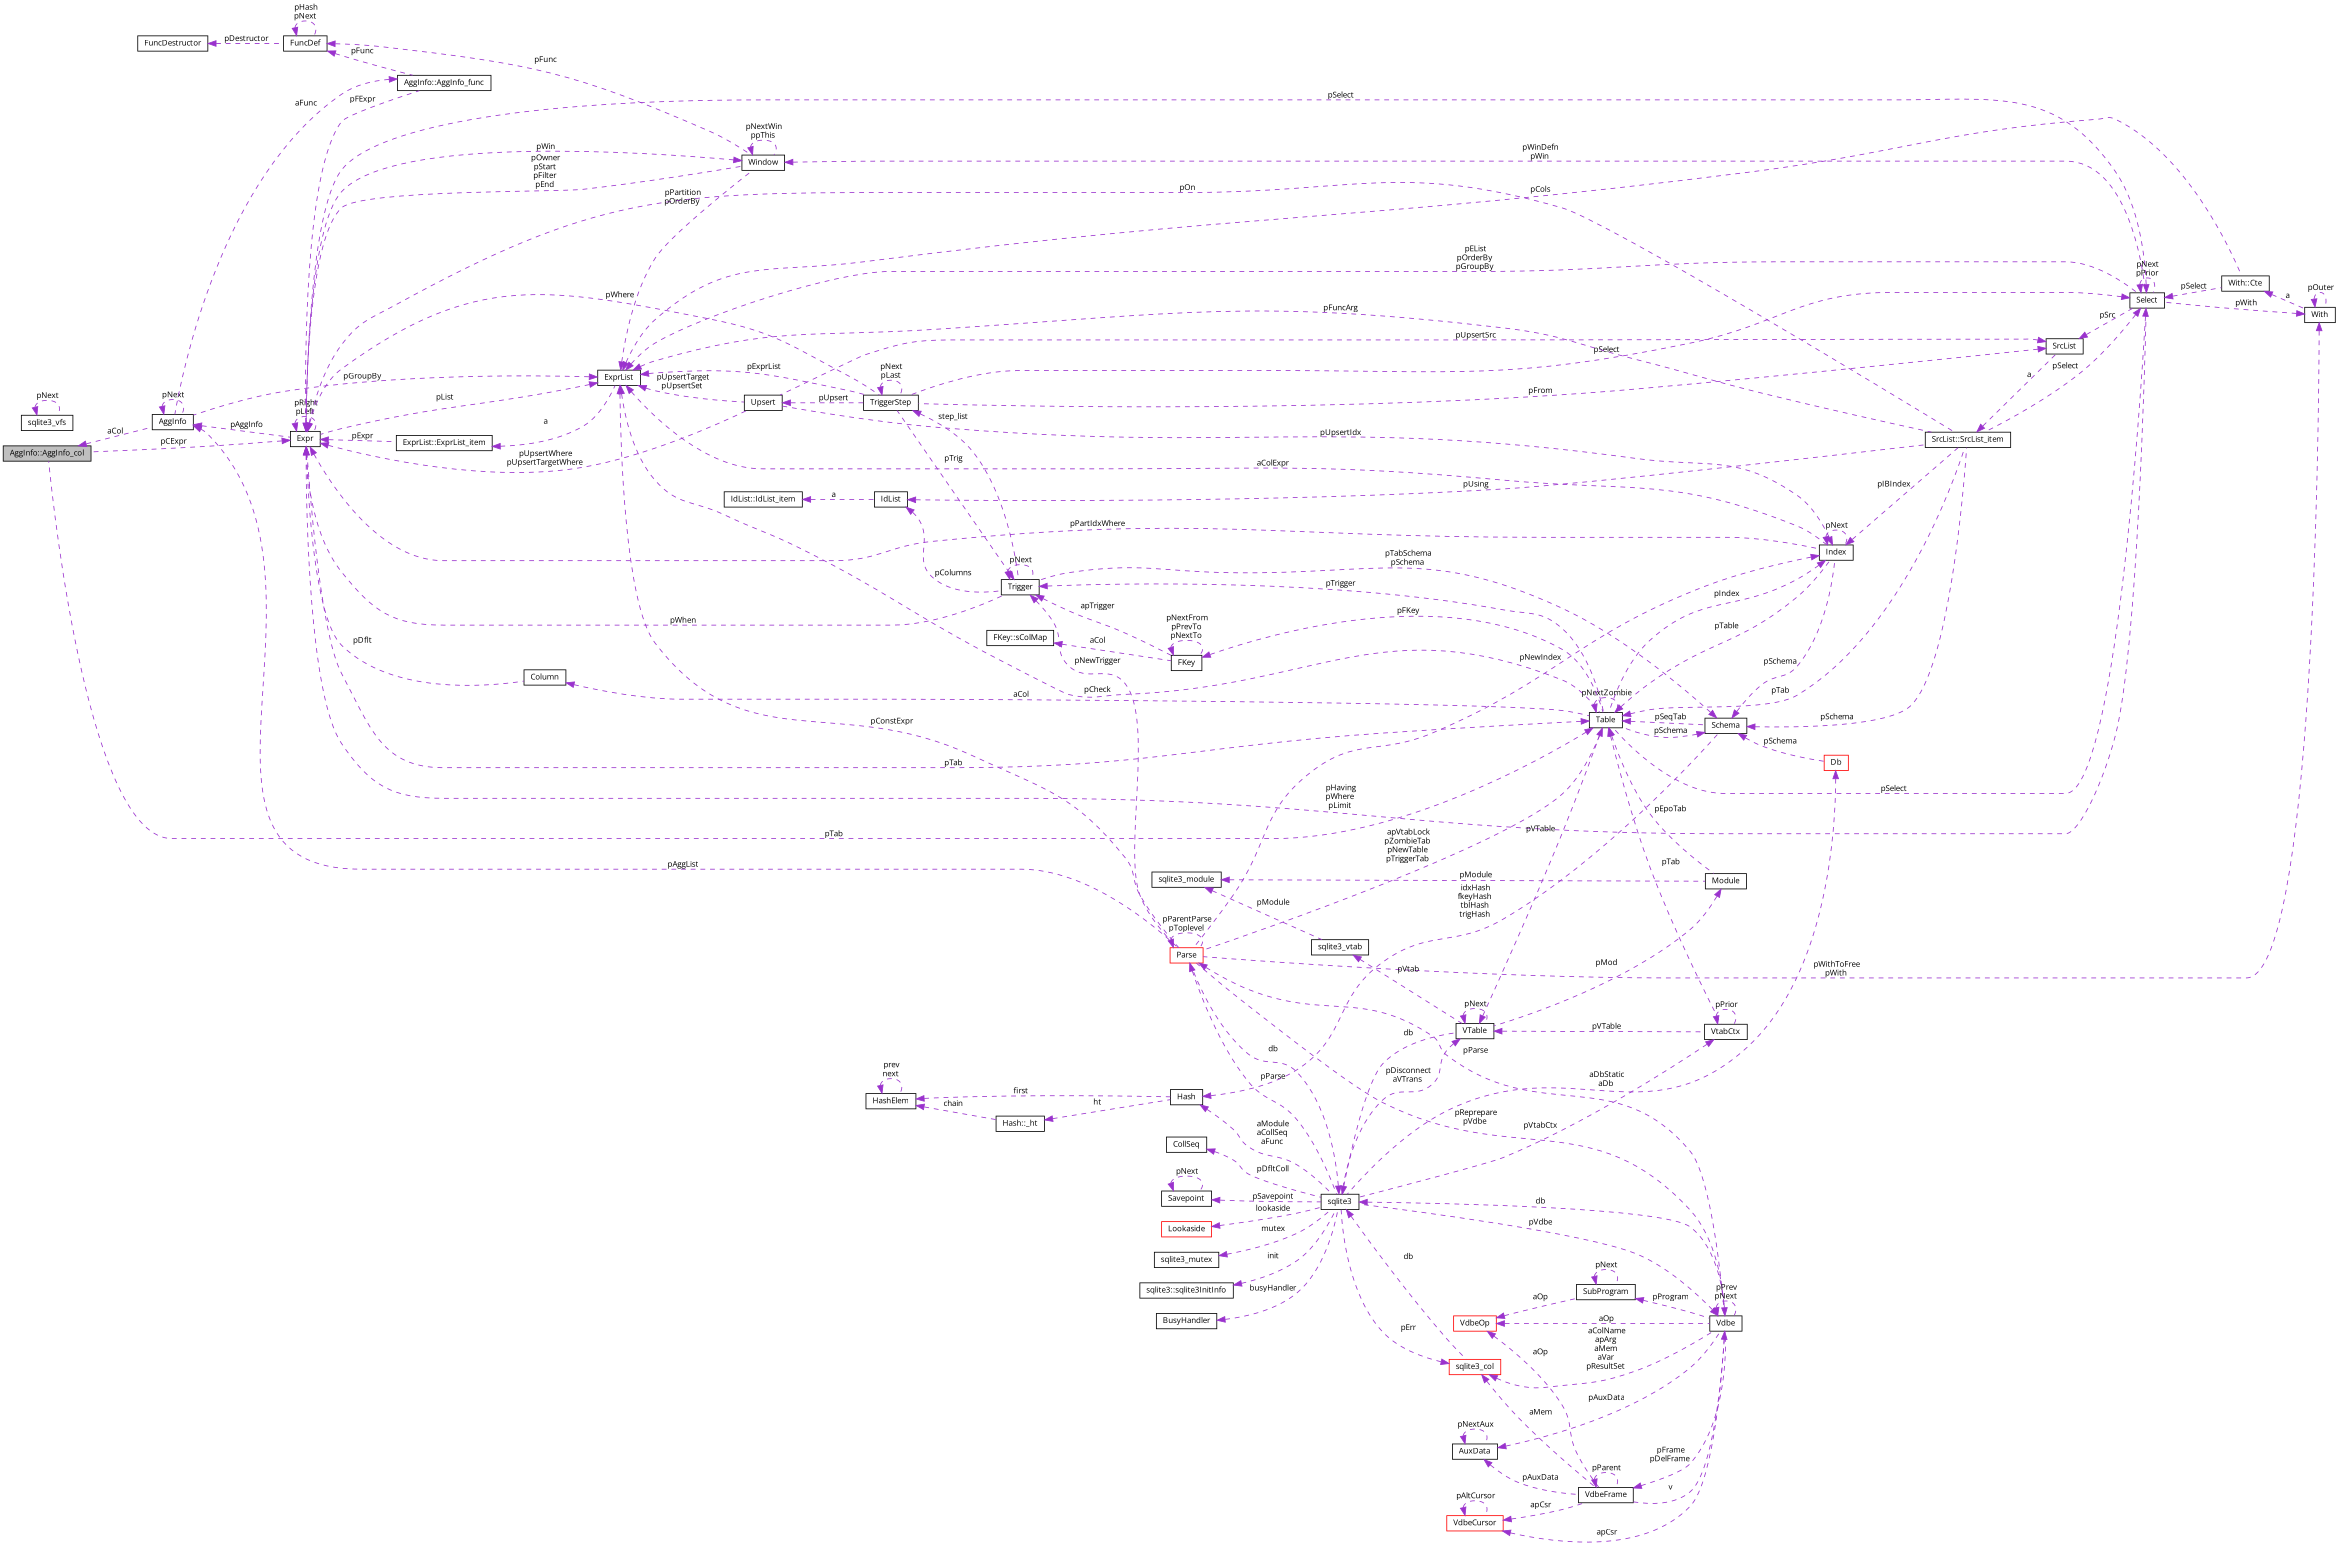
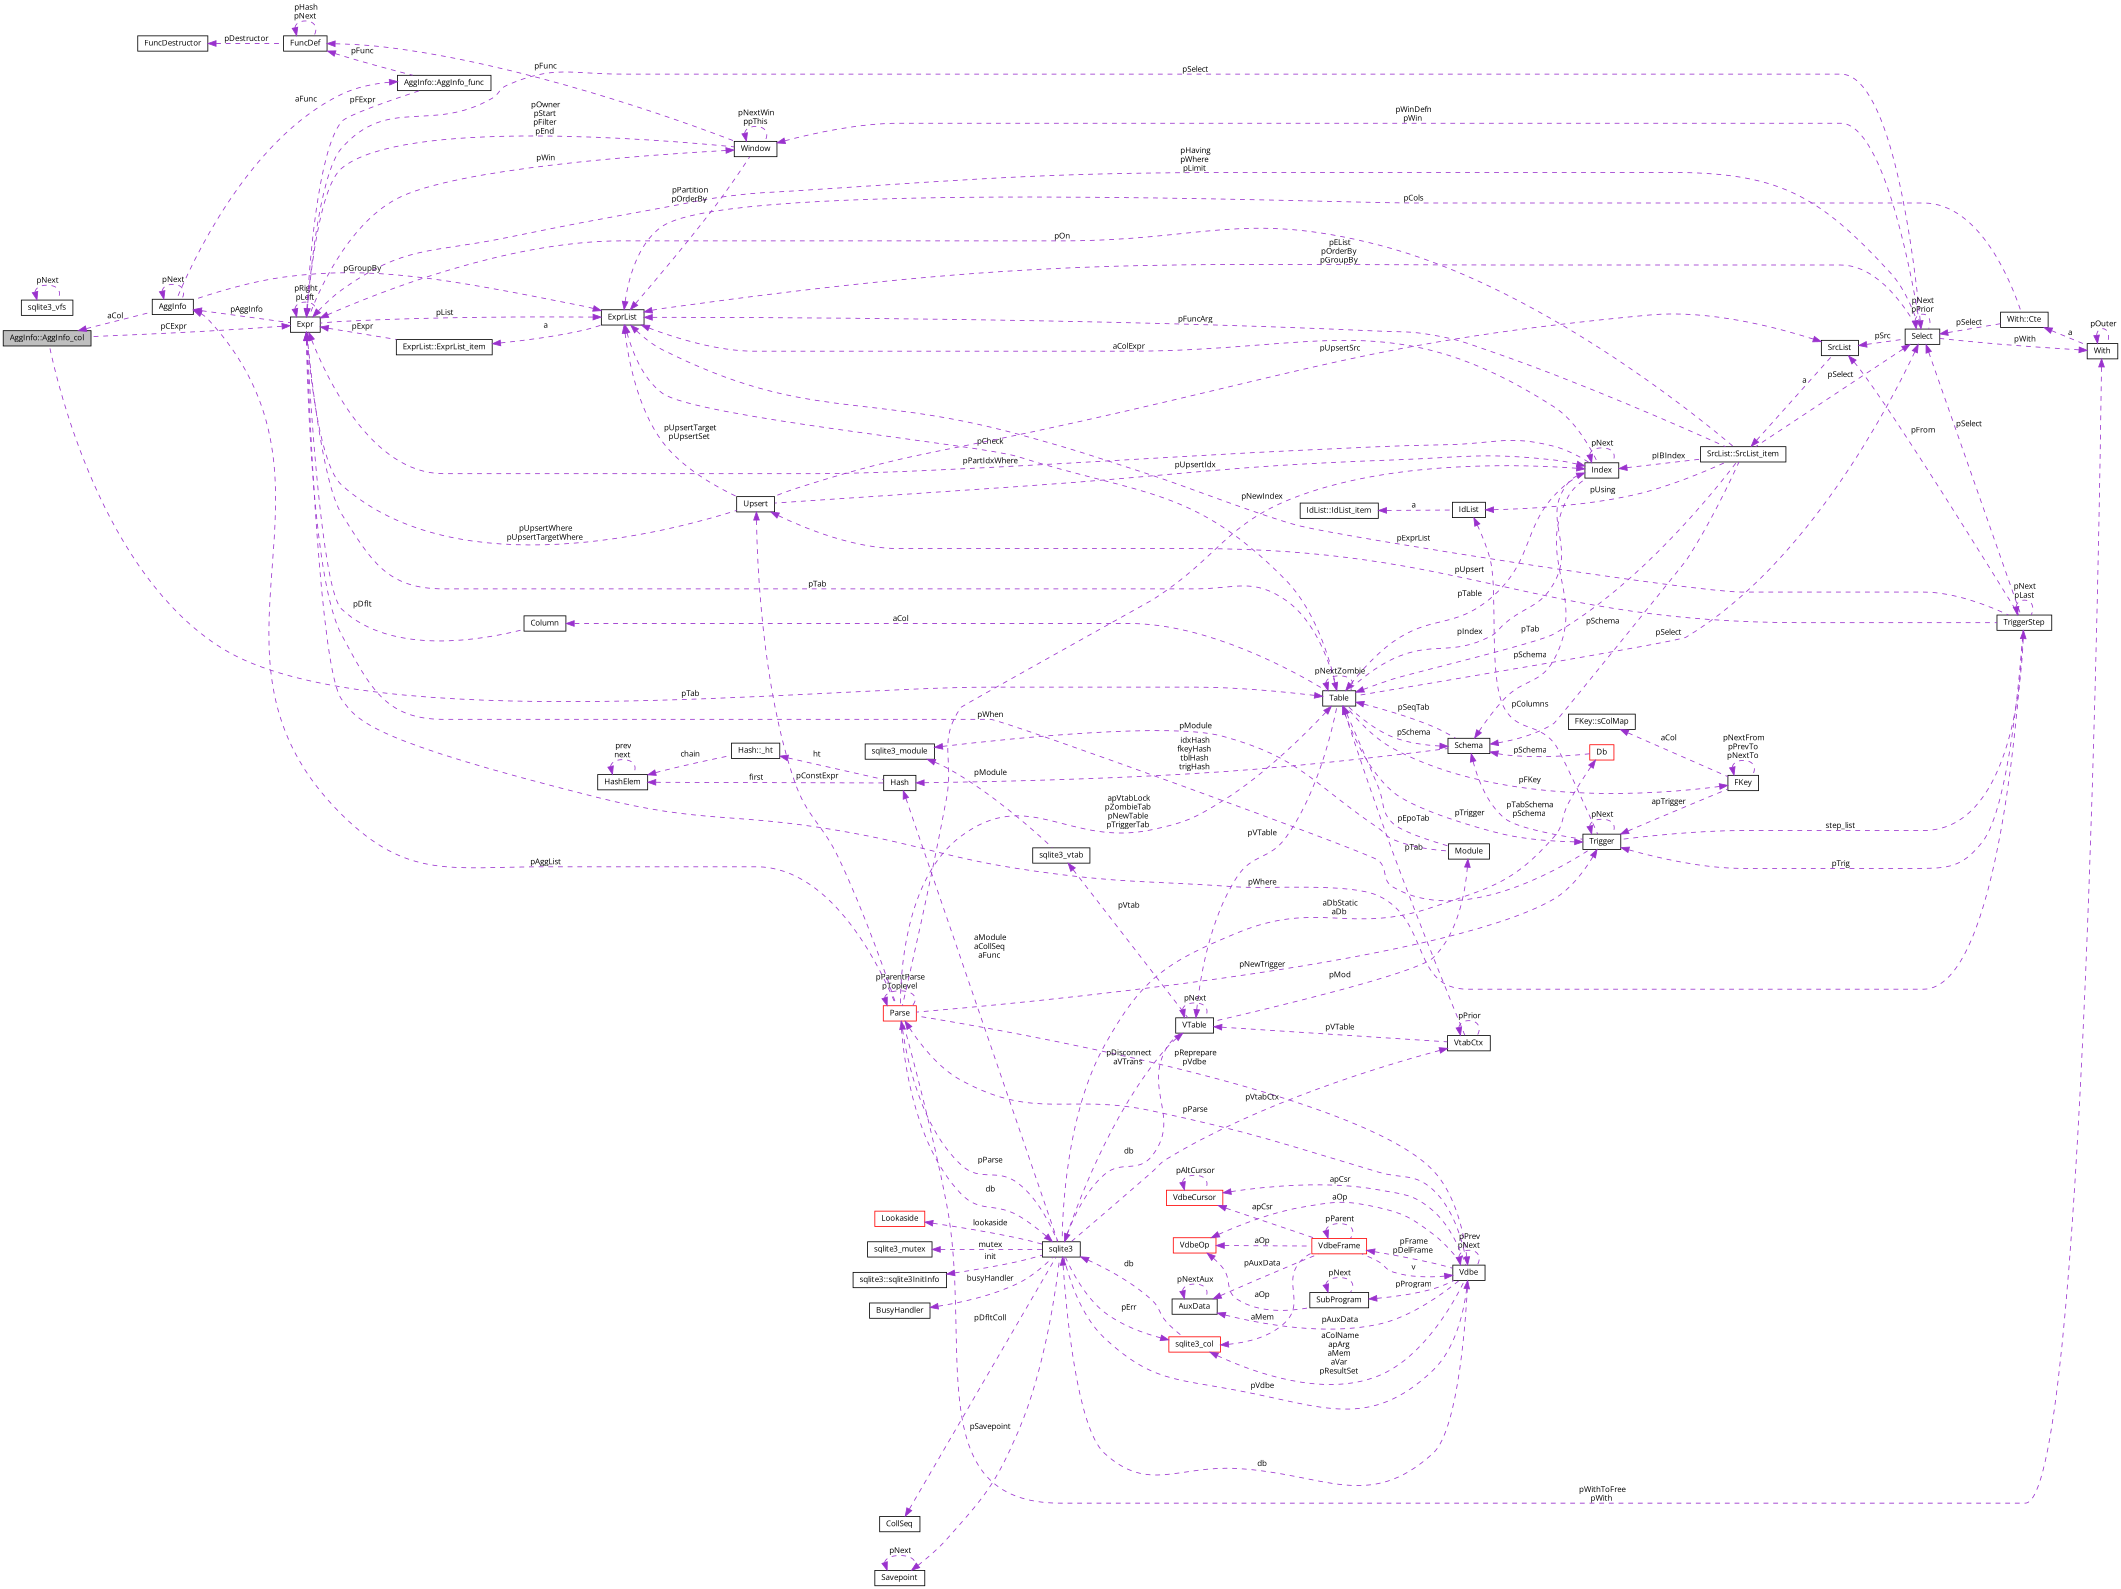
edge "Parse" -> "ExprList": now "Parse" -> "Upsert"
node "VdbeFrame": color black -> red
